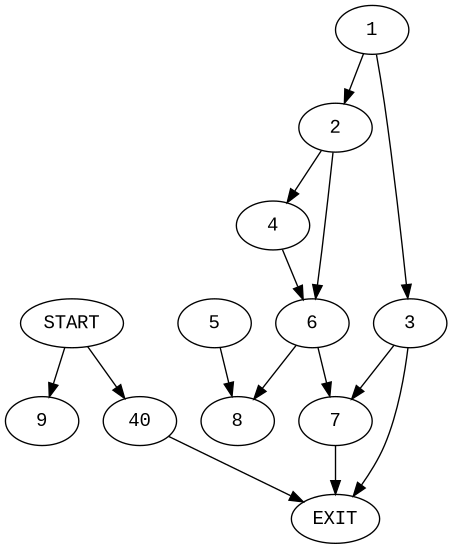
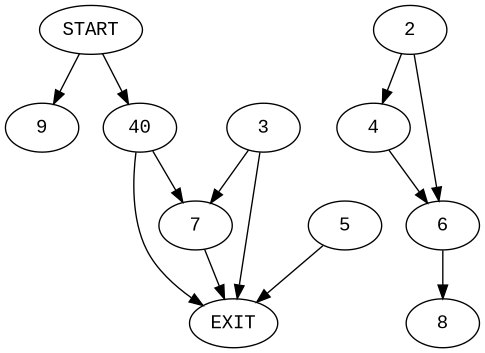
node "1": removed
edge "5" -> "8": now "5" -> "EXIT"
edge "6" -> "7": now "40" -> "7"
